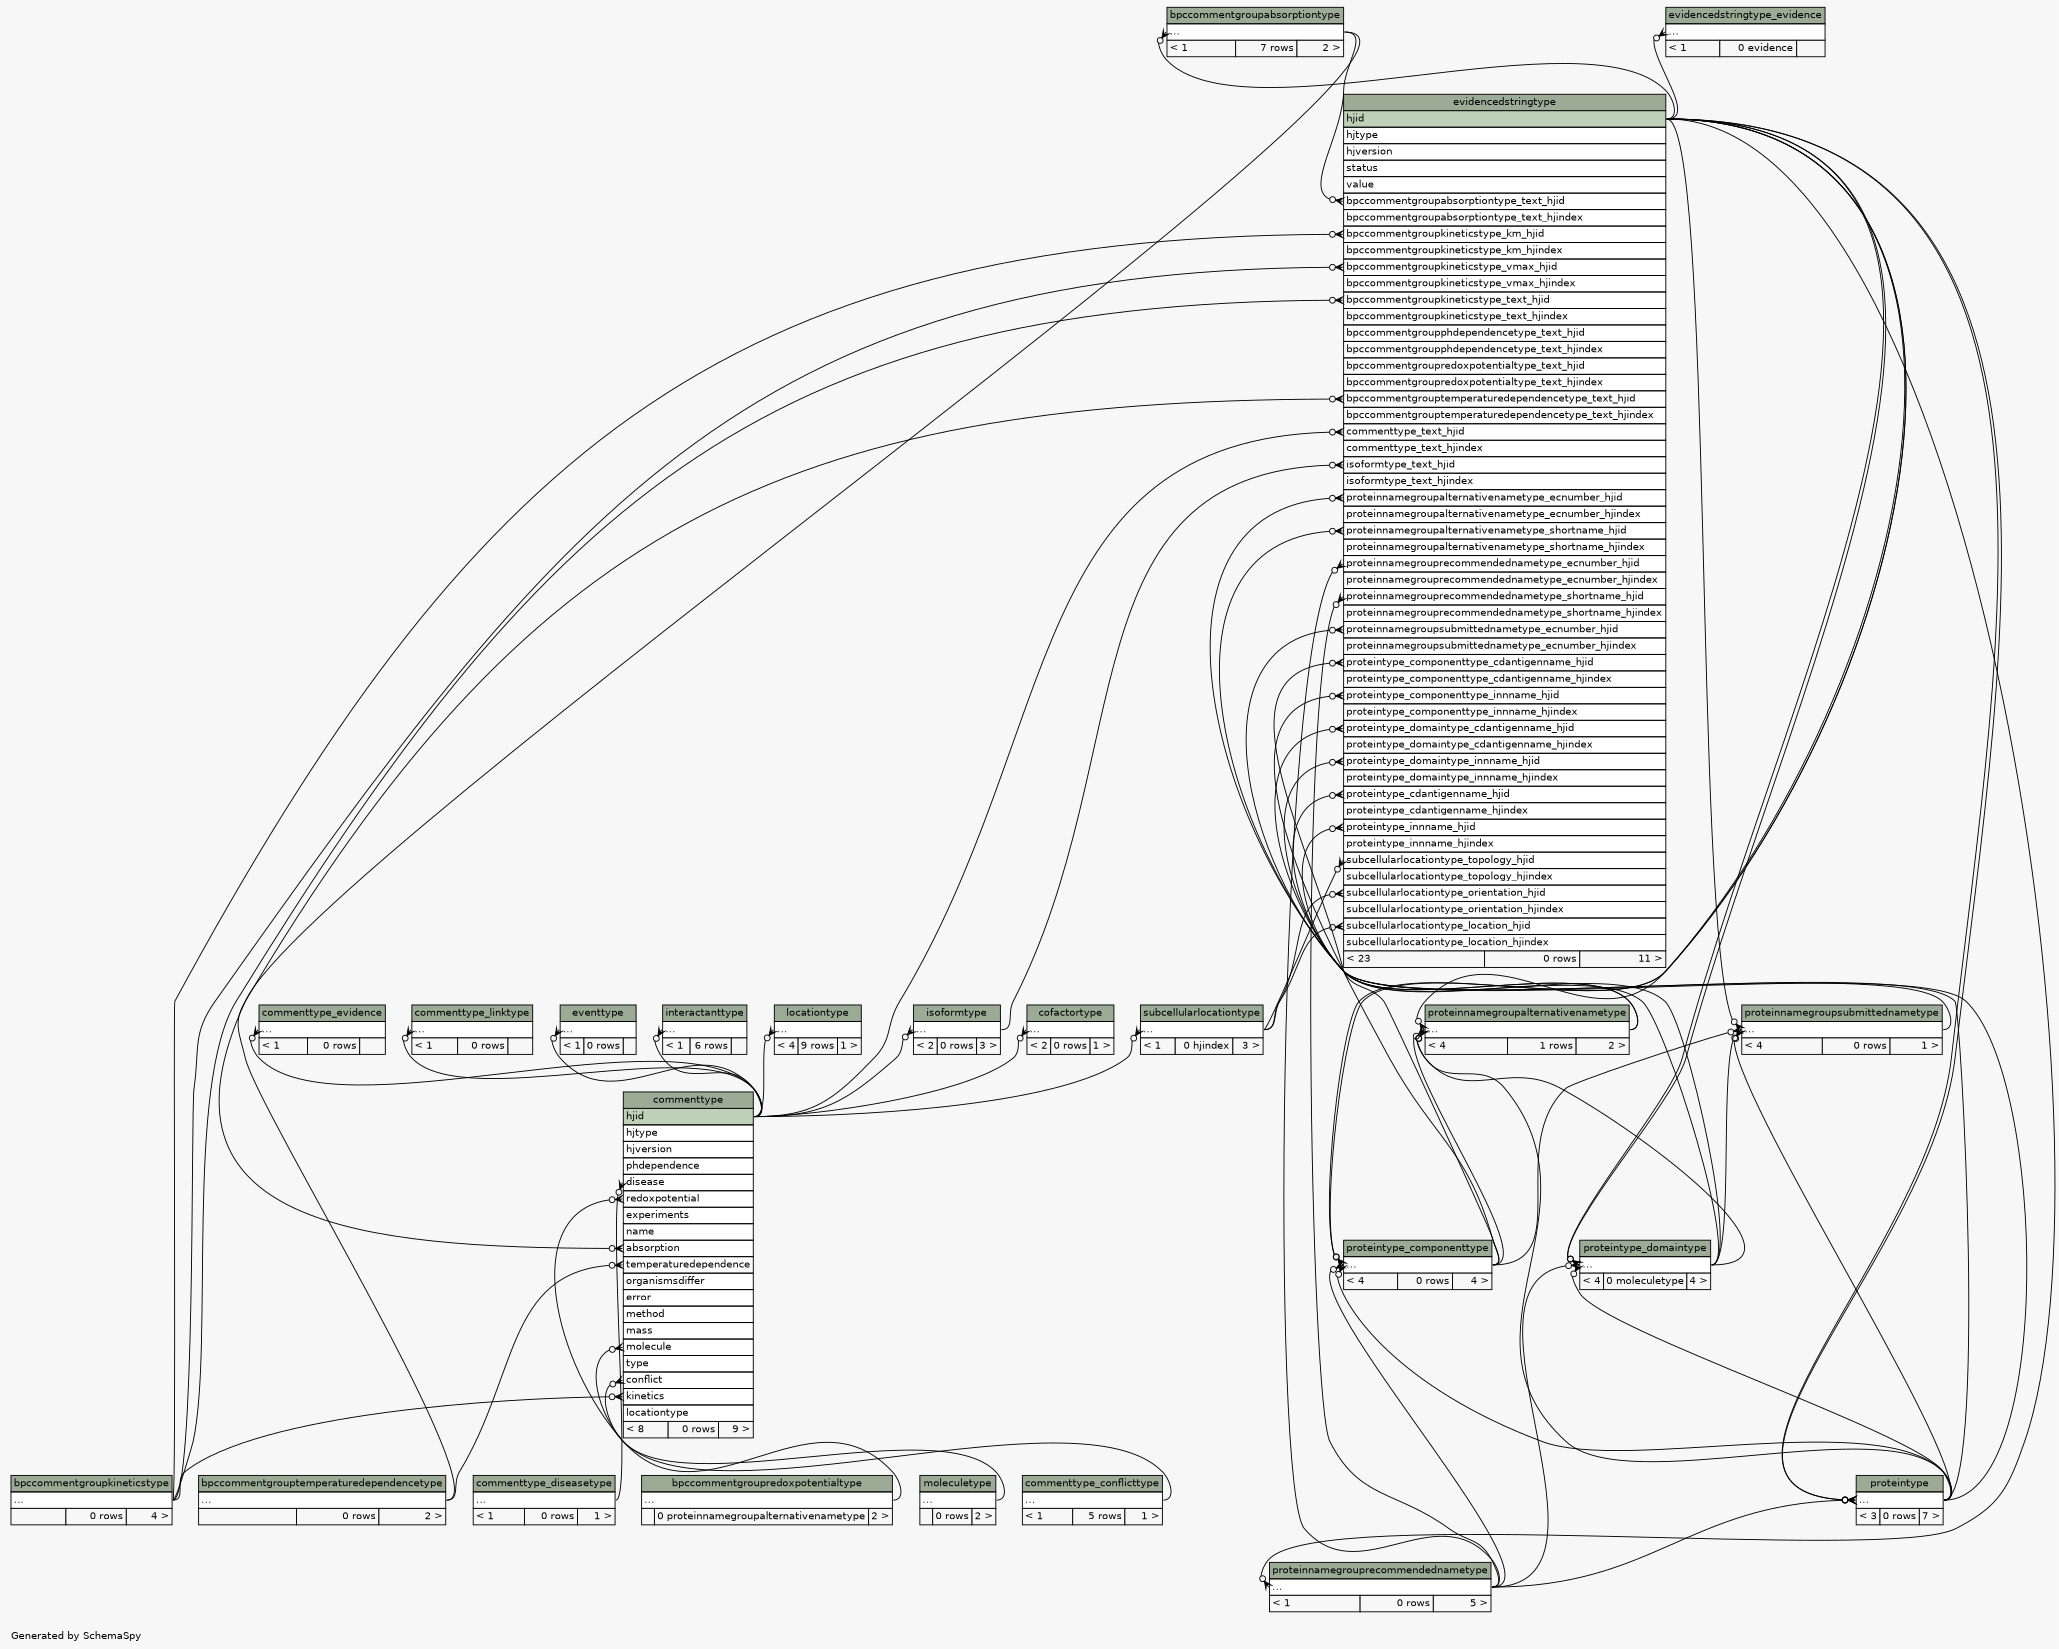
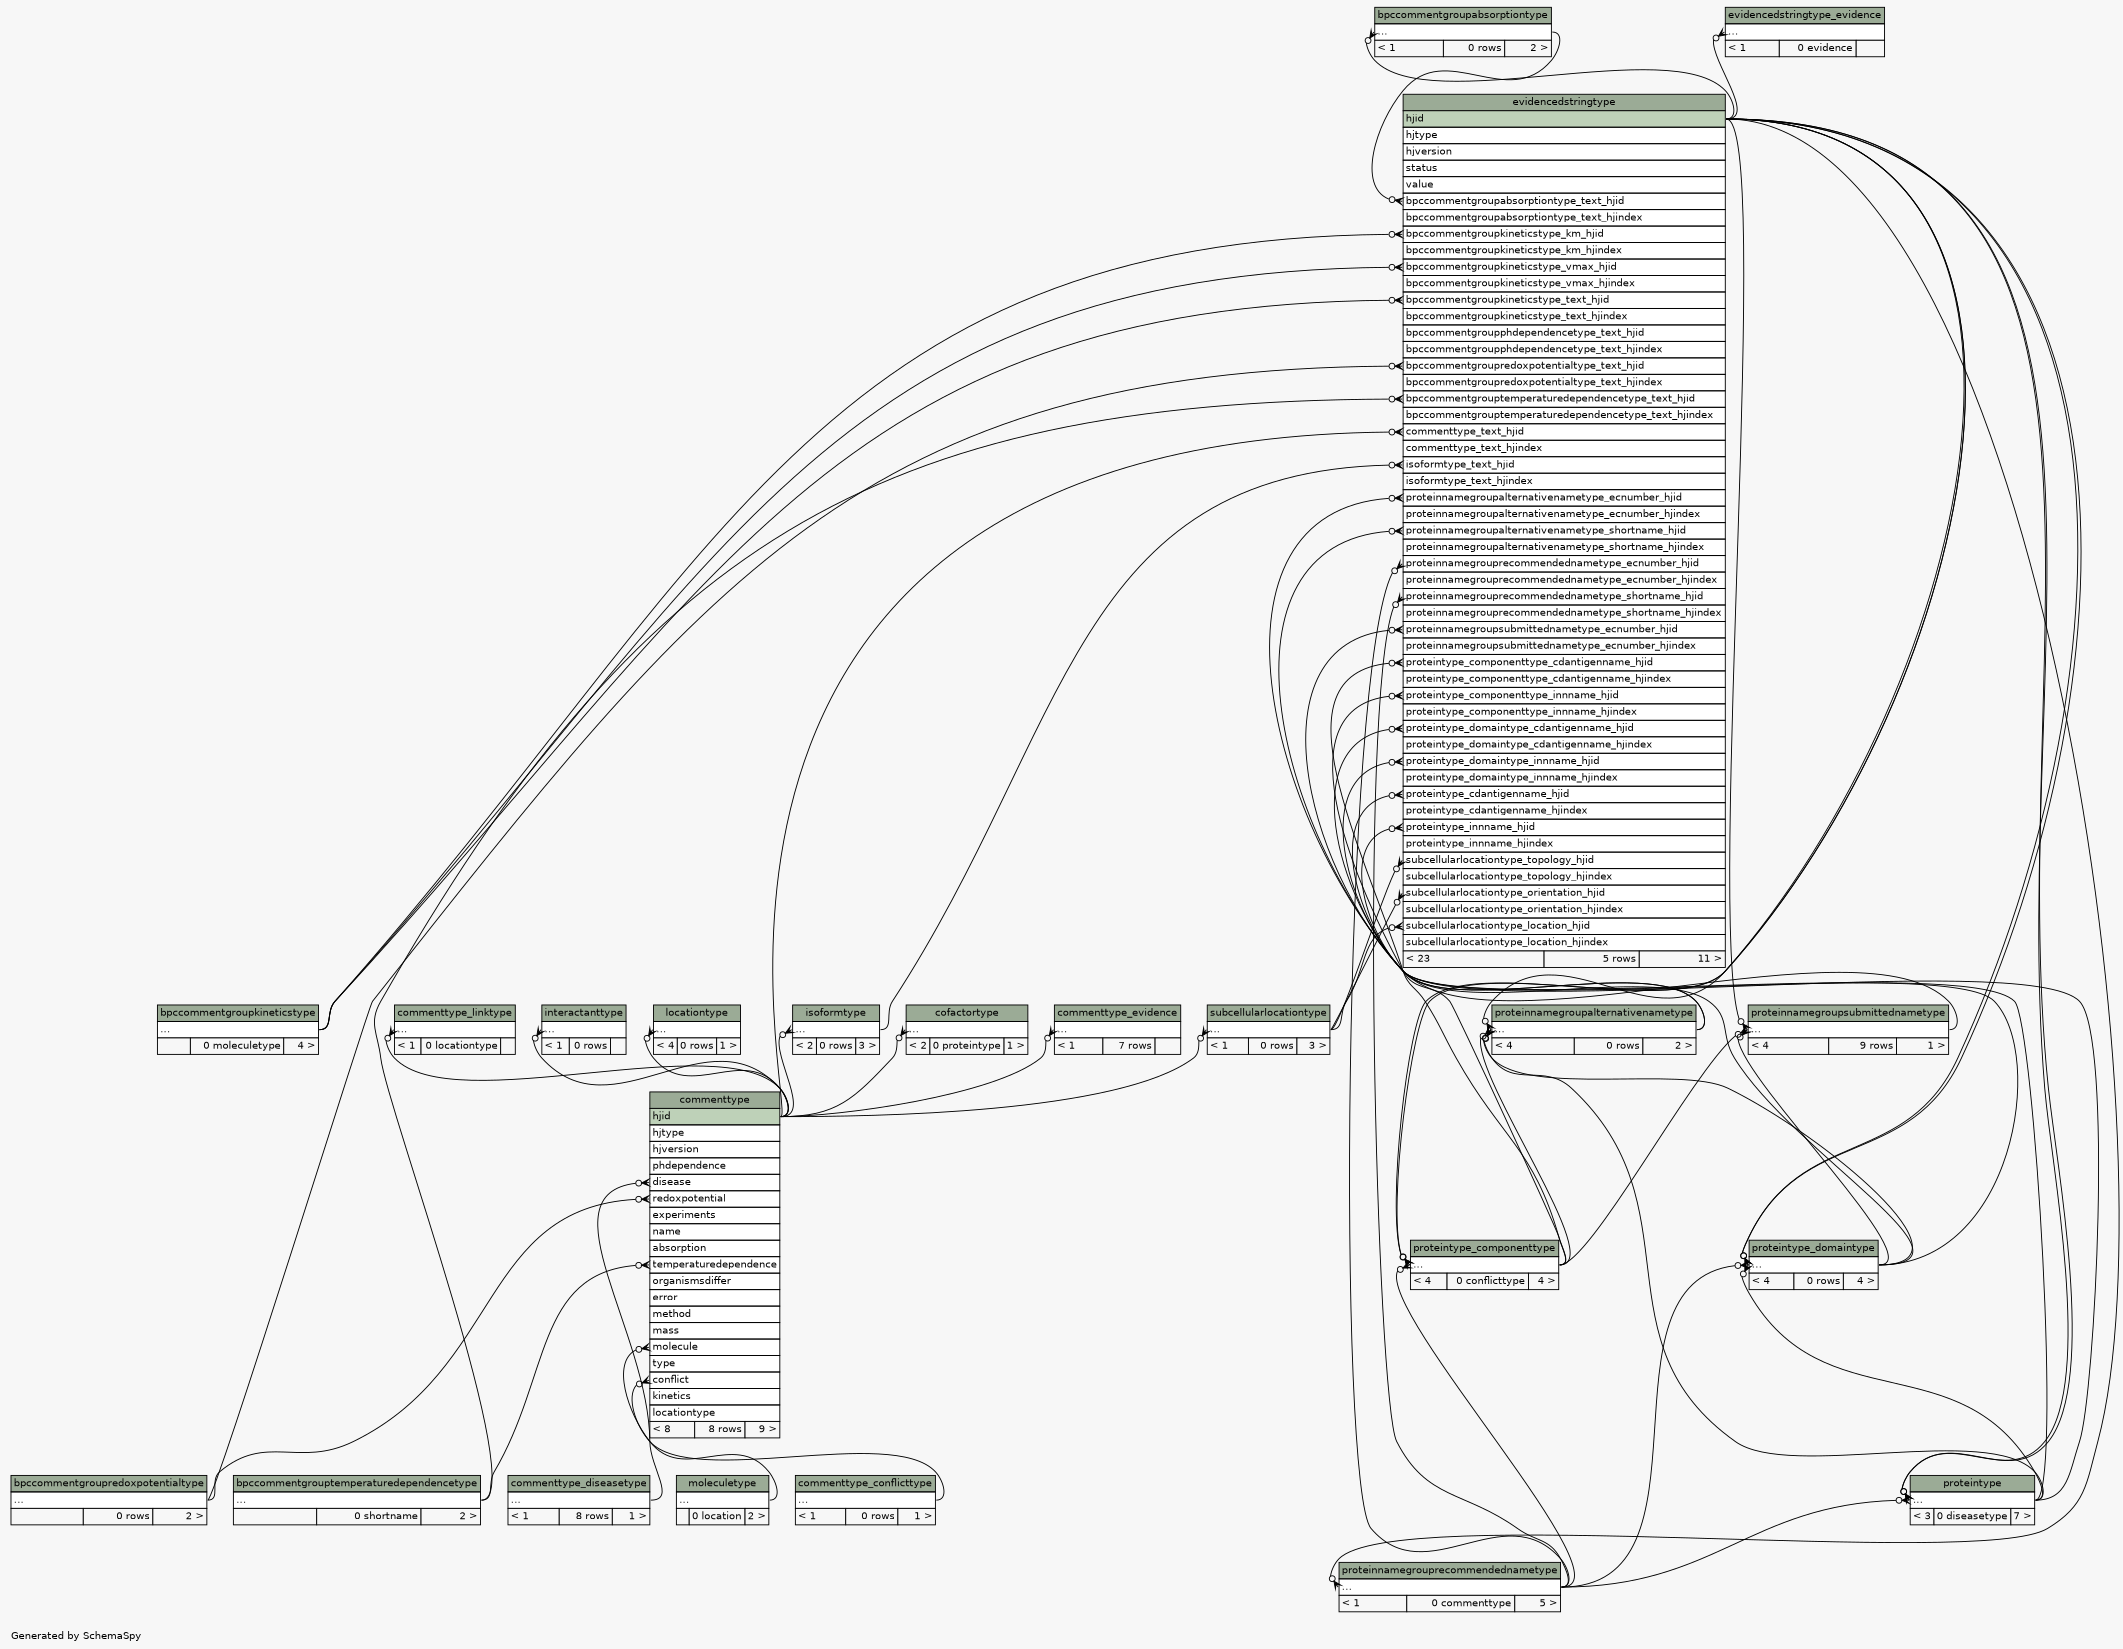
node "bpccommentgroupabsorptiontype": text "7 rows" -> "0 rows"
edge "bpccommentgroupabsorptiontype" -> "commenttype": removed
edge "bpccommentgroupredoxpotentialtype" -> "evidencedstringtype": added
node "evidencedstringtype": text "0 rows" -> "5 rows"
node "eventtype": removed
node "commenttype_evidence": text "0 rows" -> "7 rows"
node "commenttype_linktype": text "0 rows" -> "0 locationtype"
node "interactanttype": text "6 rows" -> "0 rows"
node "locationtype": text "9 rows" -> "0 rows"
node "cofactortype": text "0 rows" -> "0 proteintype"
node "subcellularlocationtype": text "0 hjindex" -> "0 rows"
node "proteinnamegroupalternativenametype": text "1 rows" -> "0 rows"
node "proteinnamegroupsubmittednametype": text "0 rows" -> "9 rows"
edge "proteintype" -> "proteinnamegroupsubmittednametype": removed
node "proteintype_componenttype": text "0 rows" -> "0 conflicttype"
node "proteintype_domaintype": text "0 moleculetype" -> "0 rows"
edge "bpccommentgroupkineticstype" -> "commenttype": removed
node "commenttype": text "0 rows" -> "8 rows"
edge "proteintype" -> "proteintype_componenttype": removed
node "bpccommentgroupkineticstype": text "0 rows" -> "0 moleculetype"
node "bpccommentgrouptemperaturedependencetype": text "0 rows" -> "0 shortname"
node "commenttype_diseasetype": text "0 rows" -> "8 rows"
node "bpccommentgroupredoxpotentialtype": text "0 proteinnamegroupalternativenametype" -> "0 rows"
node "moleculetype": text "0 rows" -> "0 location"
node "commenttype_conflicttype": text "5 rows" -> "0 rows"
node "proteintype": text "0 rows" -> "0 diseasetype"
node "proteinnamegrouprecommendednametype": text "0 rows" -> "0 commenttype"
